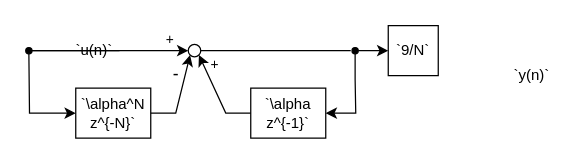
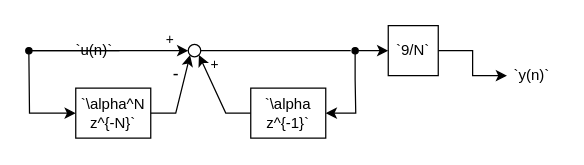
edge "`9/N`" -> "`y(n)`": added
